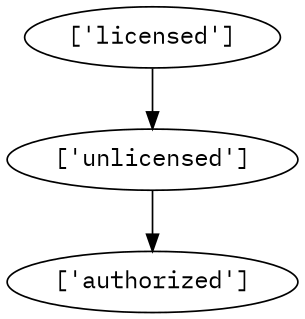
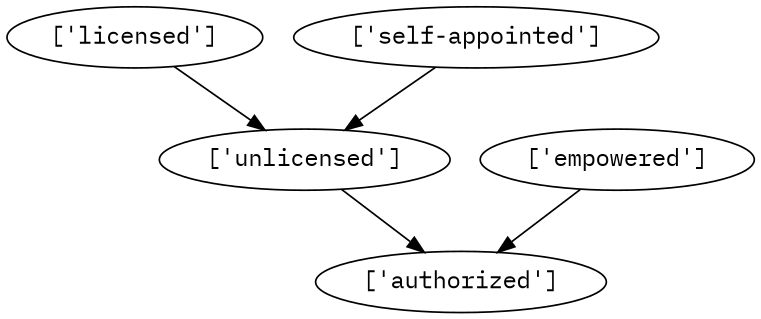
node "['self-appointed']": added
node "['empowered']": added
